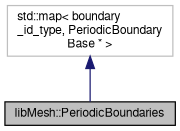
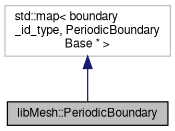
node "libMesh::PeriodicBoundaries": label "libMesh::PeriodicBoundaries" -> "libMesh::PeriodicBoundary"
